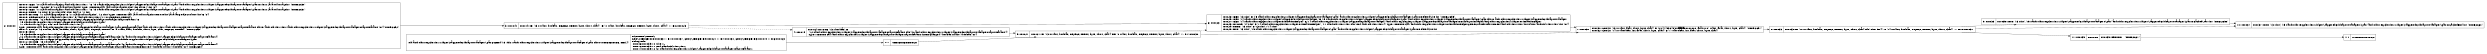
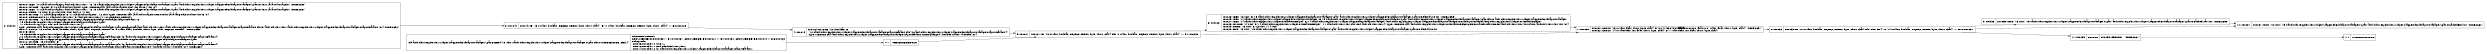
edge "3: 0x001b" -> "6: 0x0023": removed
edge "3: 0x001b" -> "4: 0x001d": style dashed -> solid
